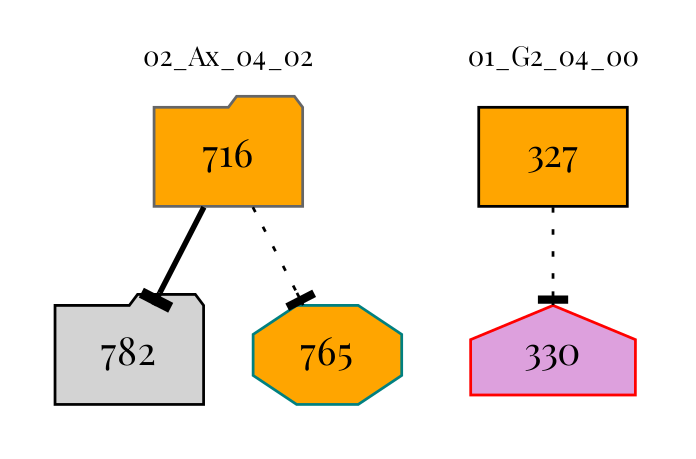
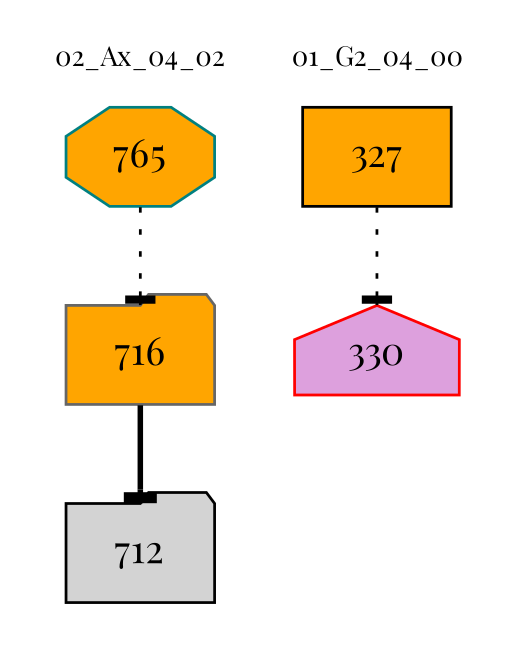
edge "716" -> "765": reversed
node "782": label "782" -> "712"
